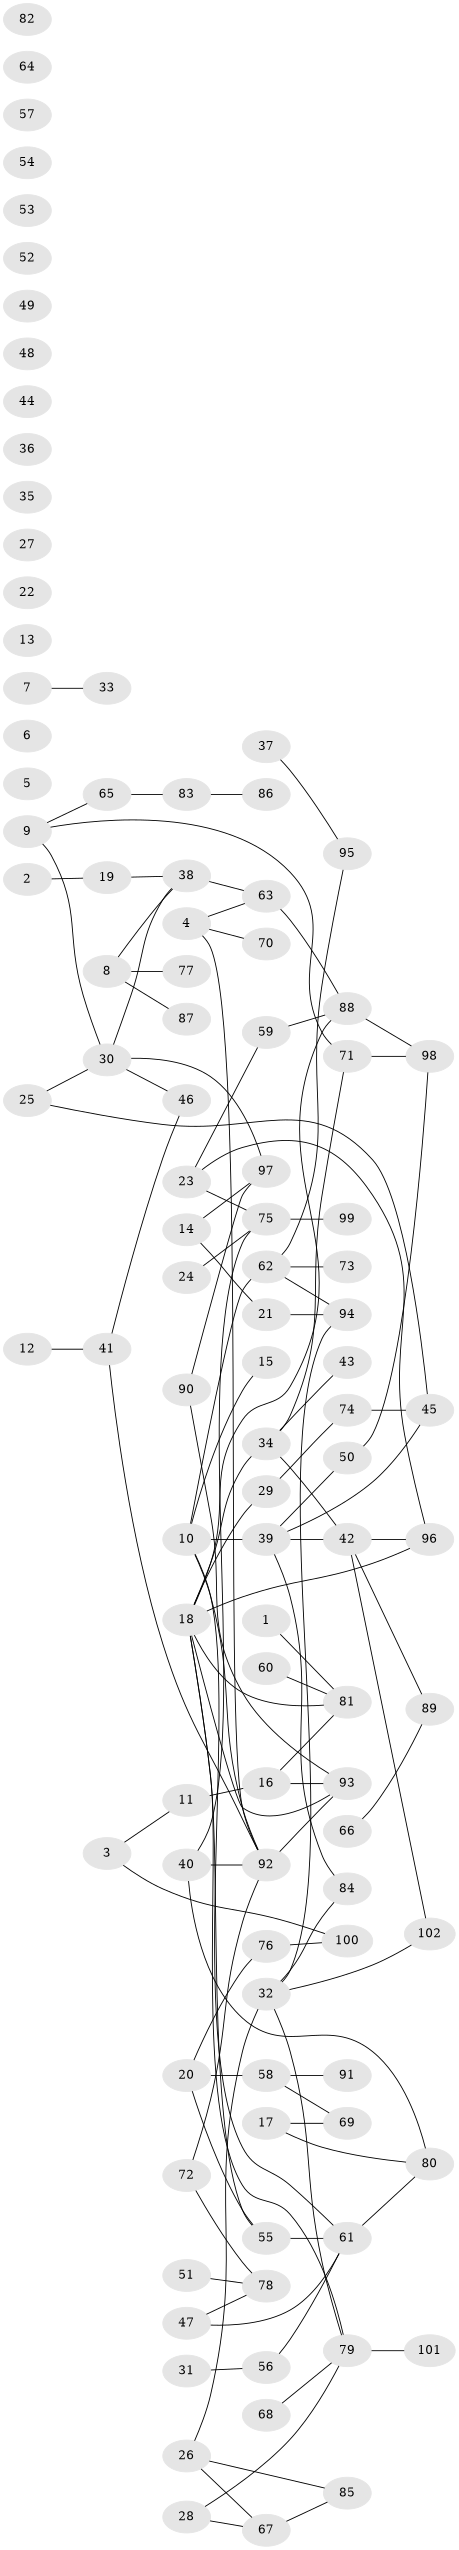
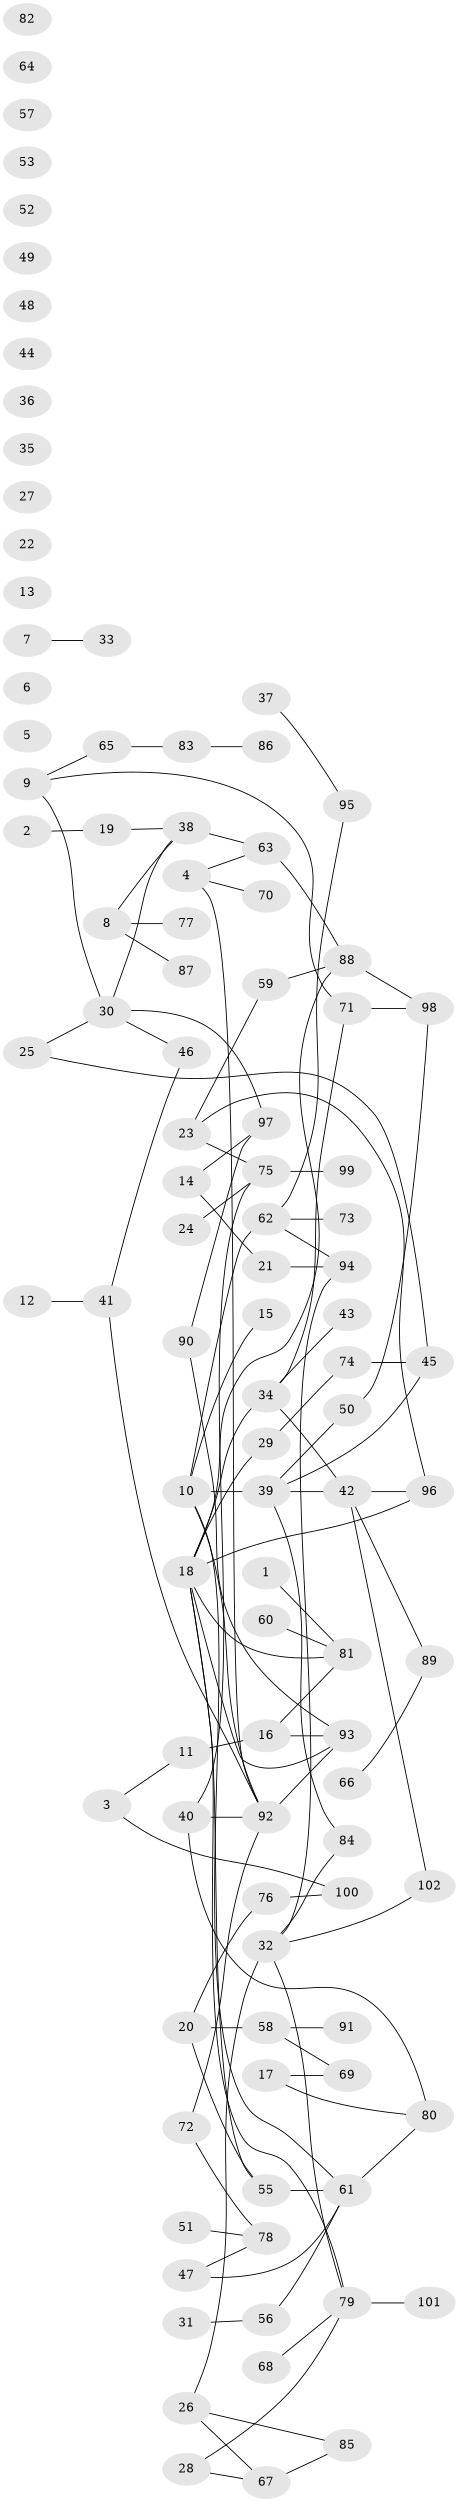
node "54": removed
